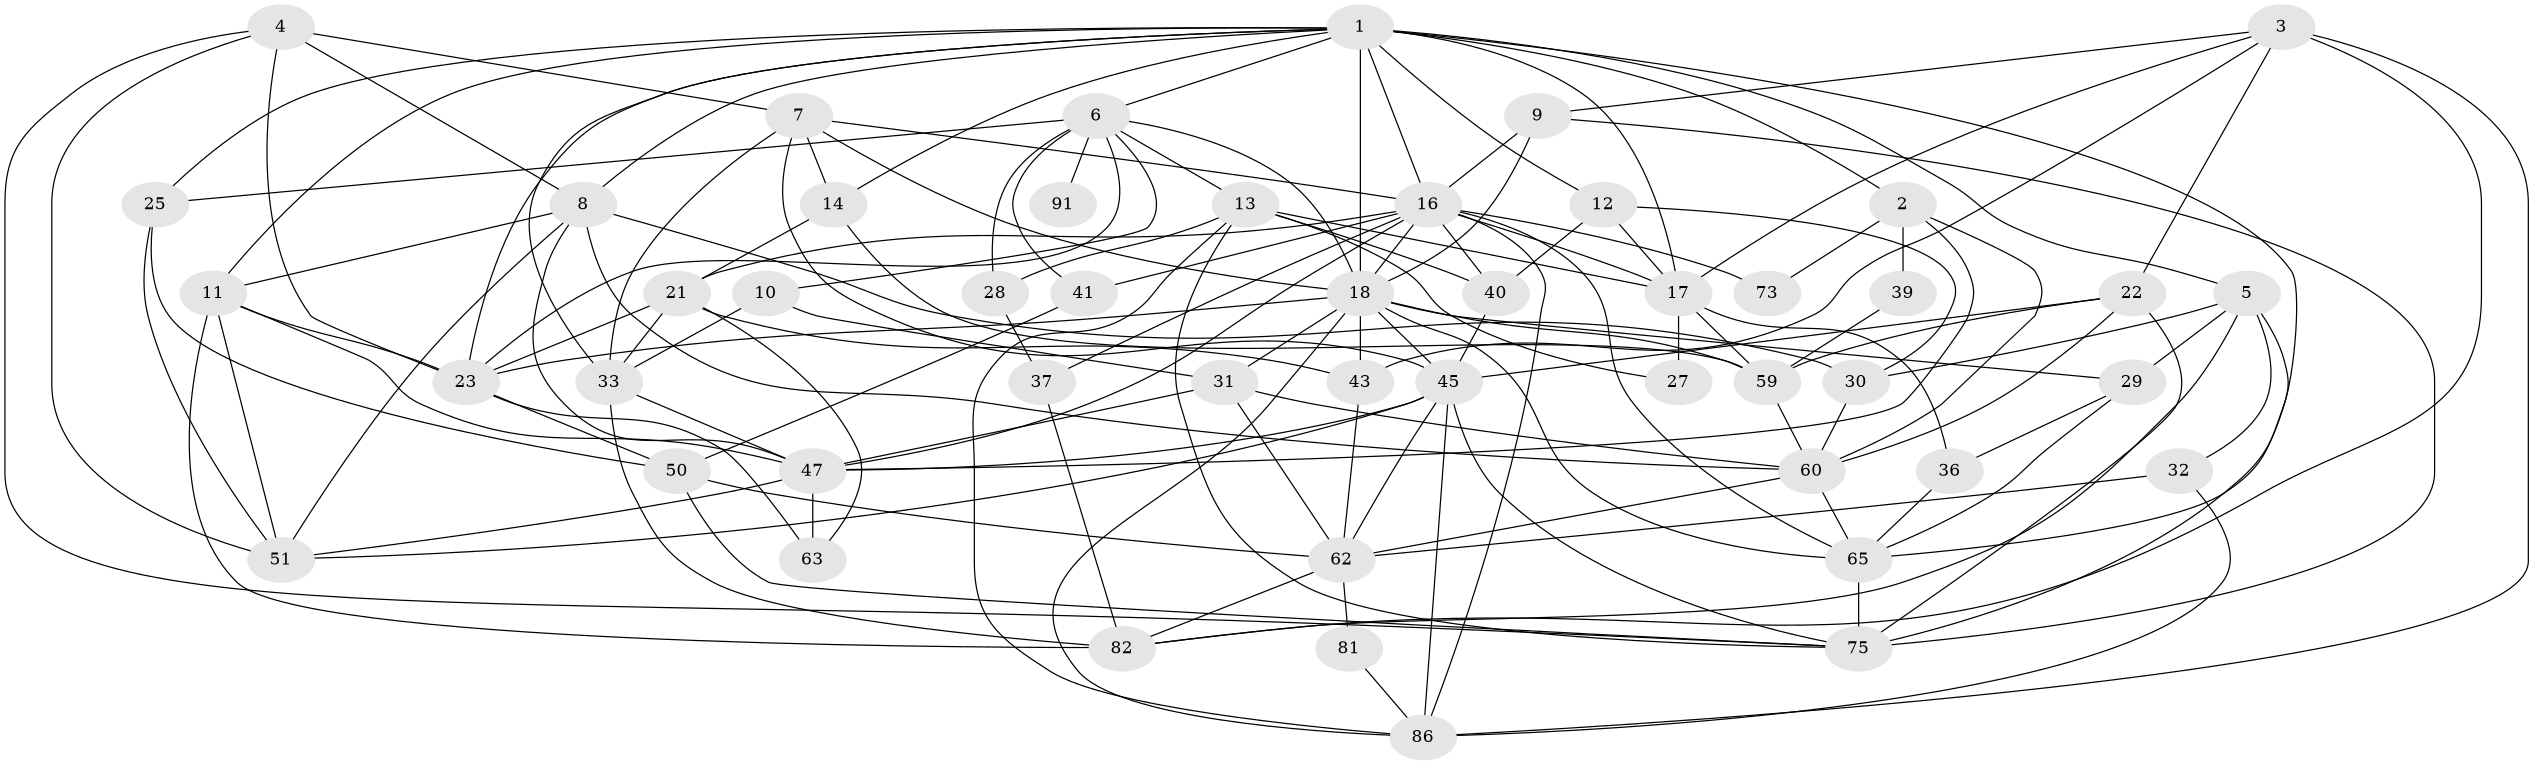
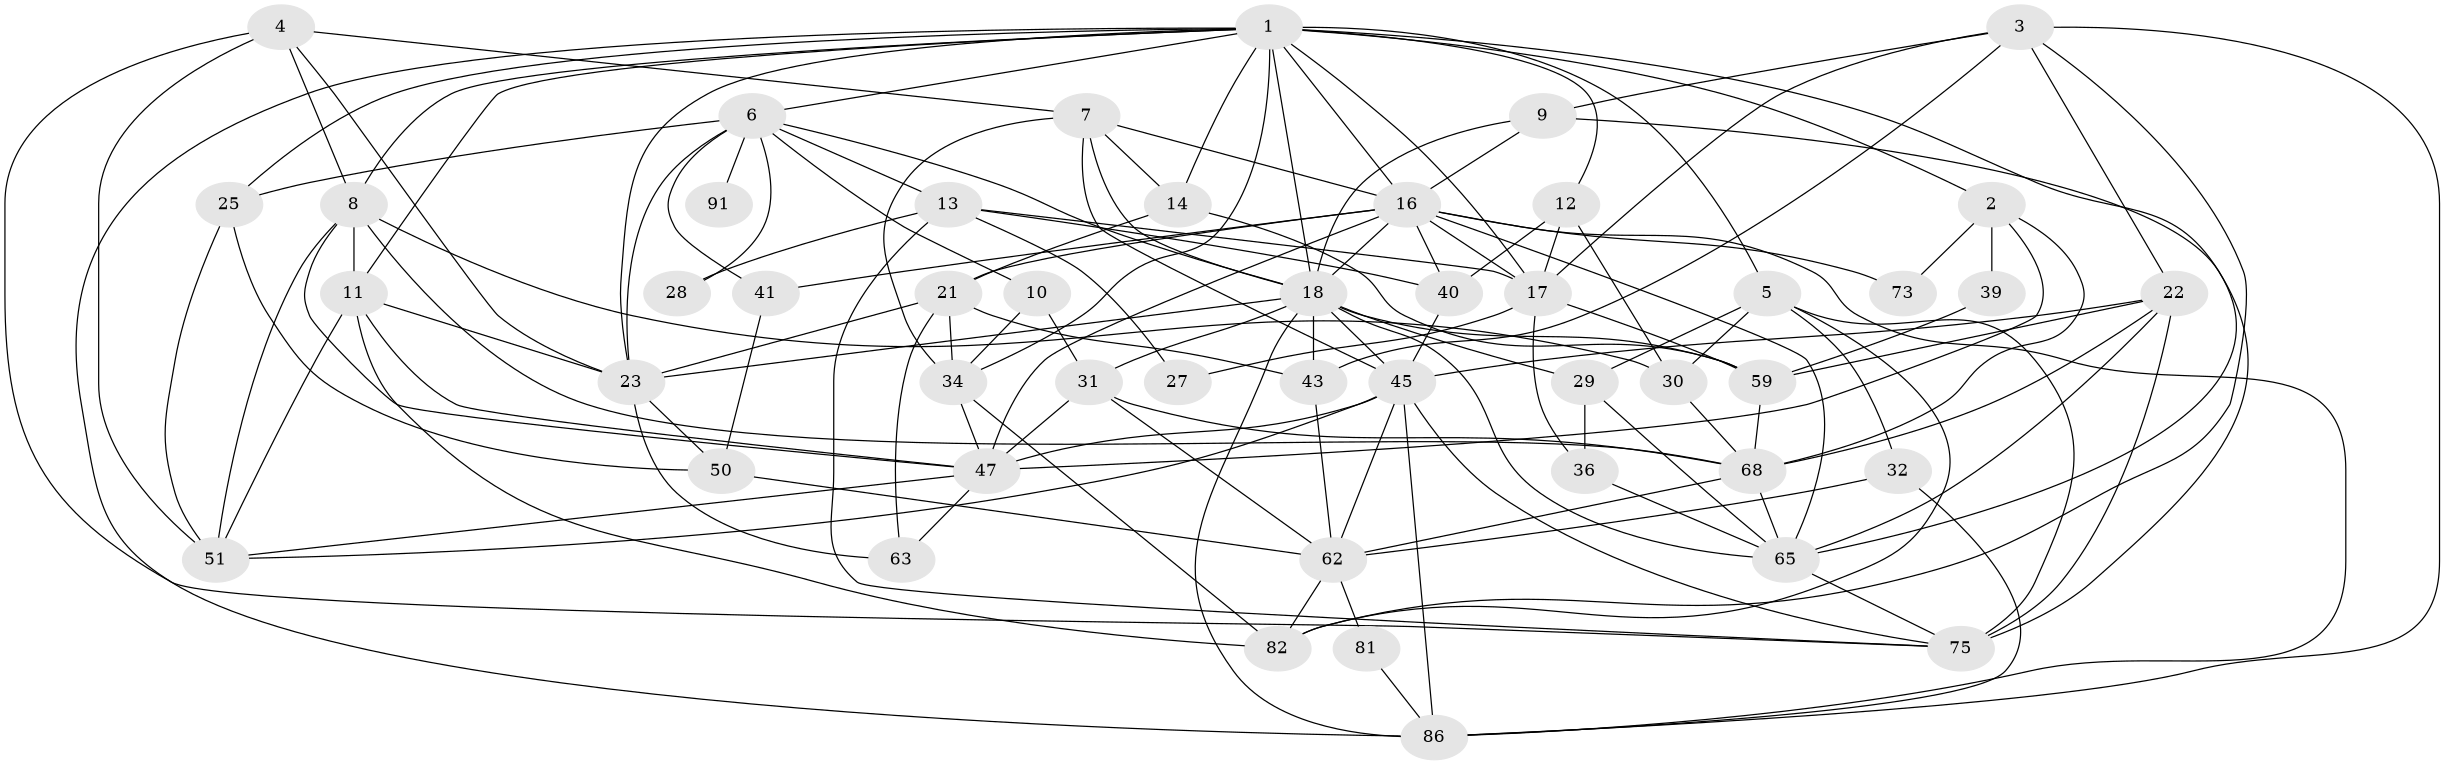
node "33": label "33" -> "34"
node "37": removed
edge "22" -- "65": added
node "60": label "60" -> "68"
edge "13" -- "86": now "1" -- "86"
edge "50" -- "75": removed
